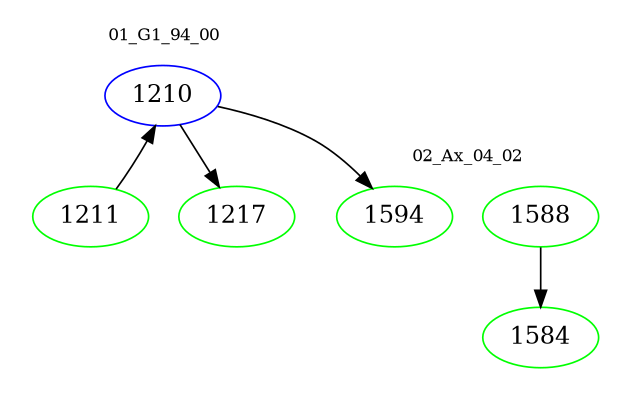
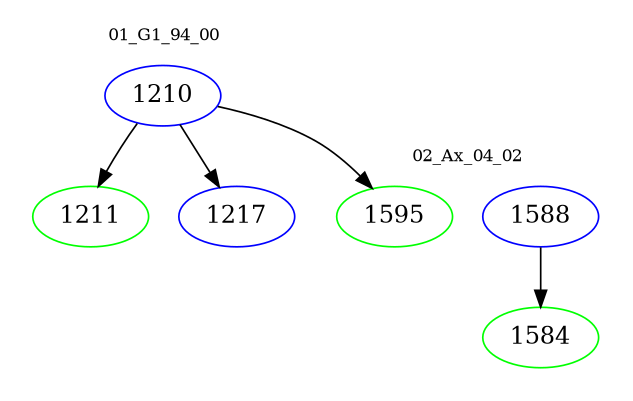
edge "1211" -> "1210": reversed
node "1217": color green -> blue
node "1594": label "1594" -> "1595"
node "1588": color green -> blue
